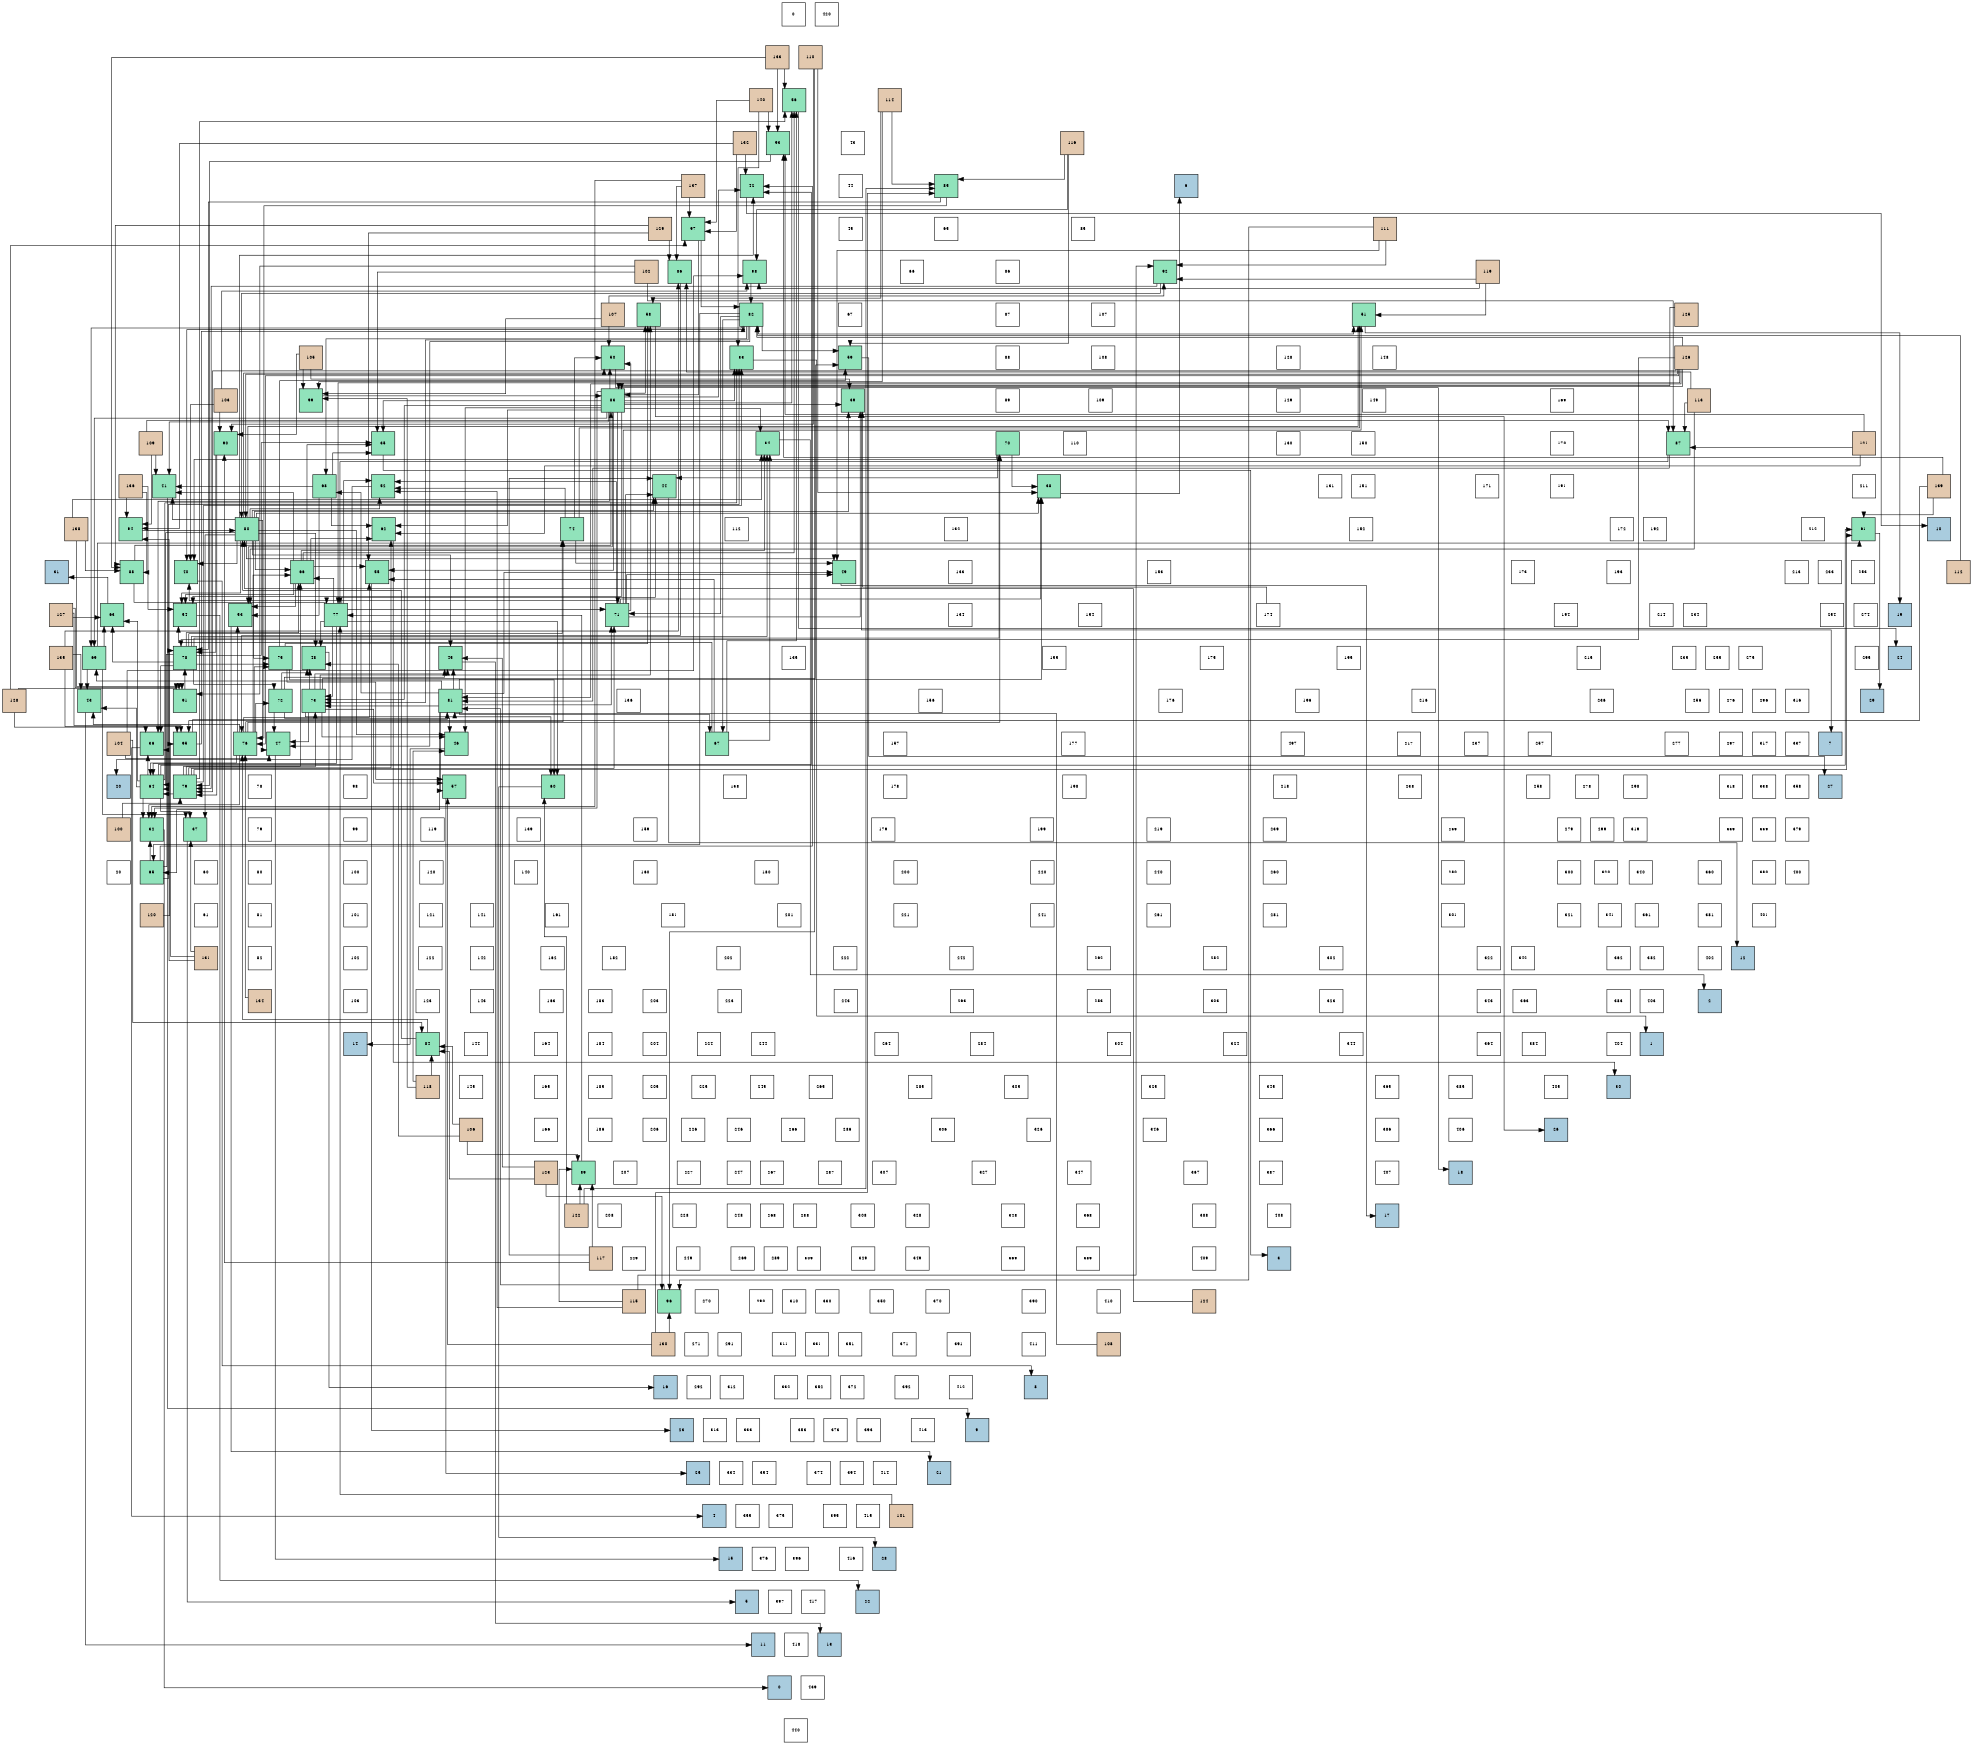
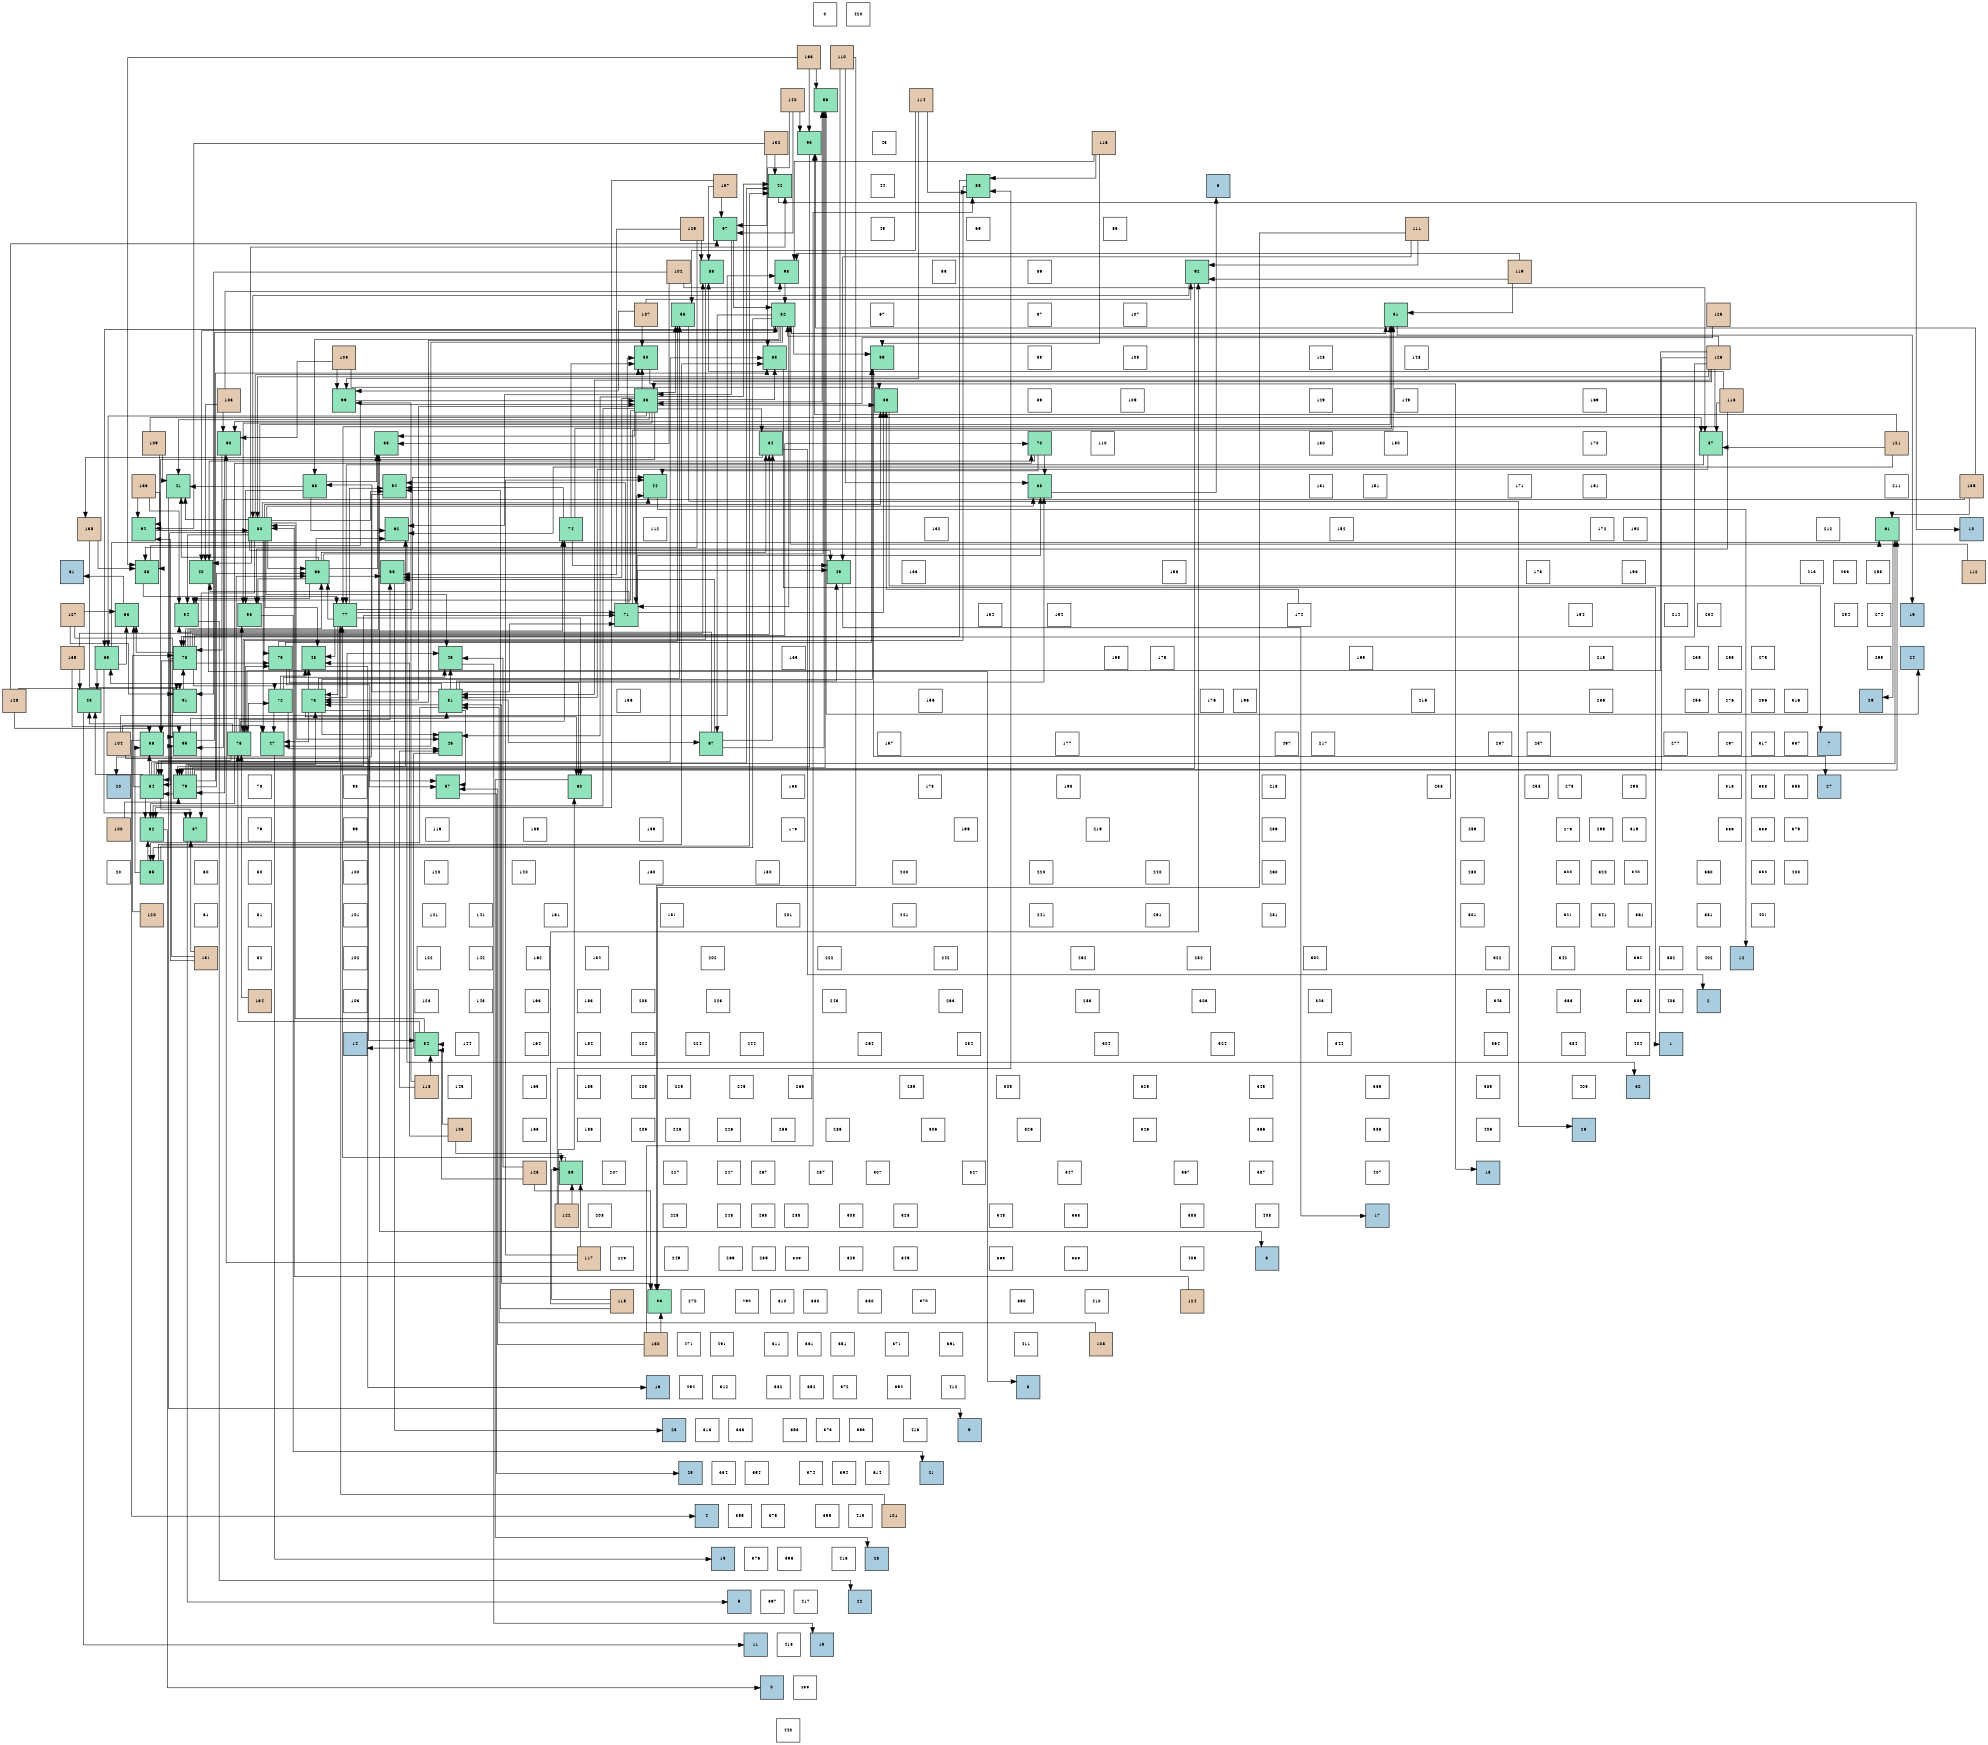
edge "138" -> "34": reversed
node "414": label "414" -> "614"
